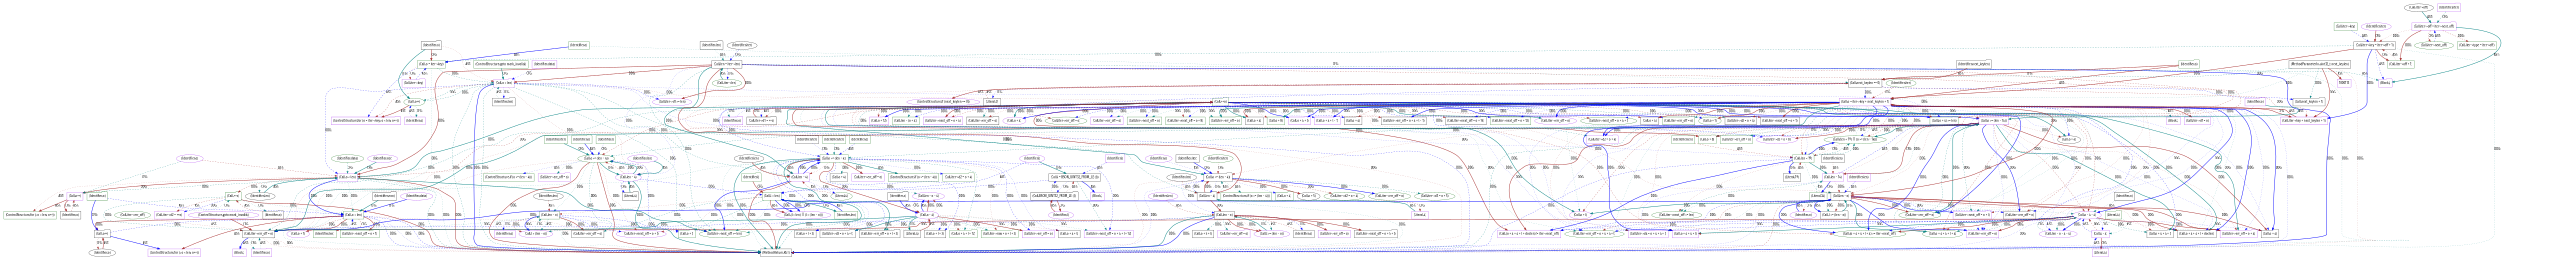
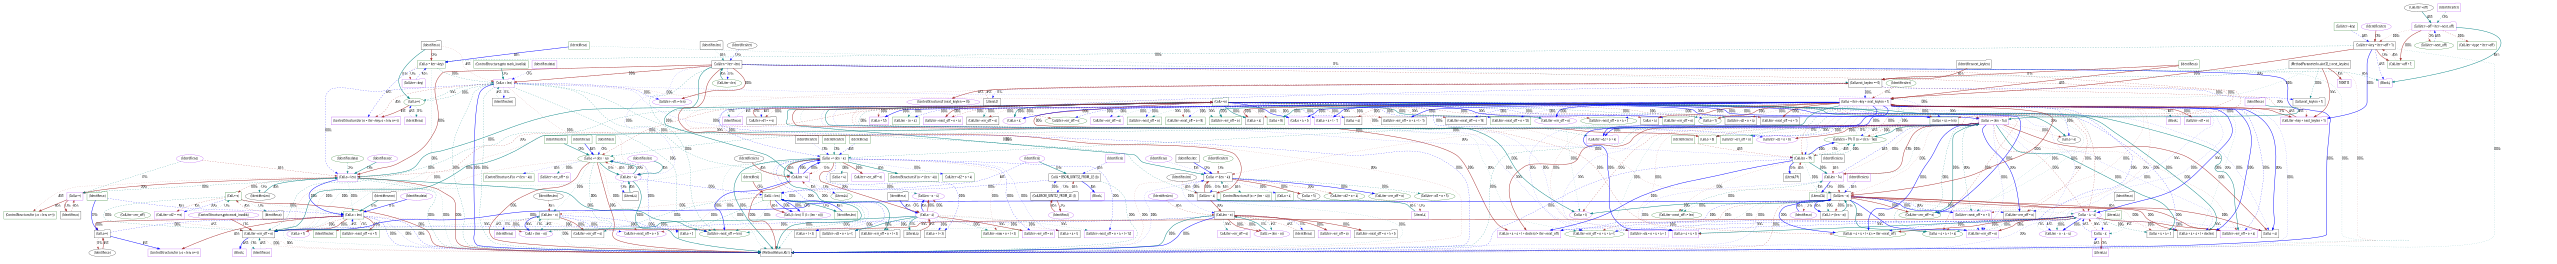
edge "(Call,o = iter->key + next_keylen + 1)" -> "(Call,iter->err_off = o + 4)": style dotted -> dashed
edge "(Call,o = iter->key + next_keylen + 1)" -> "(Call,iter->d3 = o + 8)": removed, label "DDG:"
edge "(Call,l = BSON_UINT32_FROM_LE (l))" -> "(Call,iter->next_off = o + 4 + l + 12)": now "(Call,l = BSON_UINT32_FROM_LE (l))" -> "(MethodReturn,RET)"
edge "(Call,len - o - 4 - 4)" -> "(Call,o - 4 - 4)": style dashed -> dotted
node "(Call,o + 4 + l + 12)": removed
node "(Call,o + 5 + l)": removed
